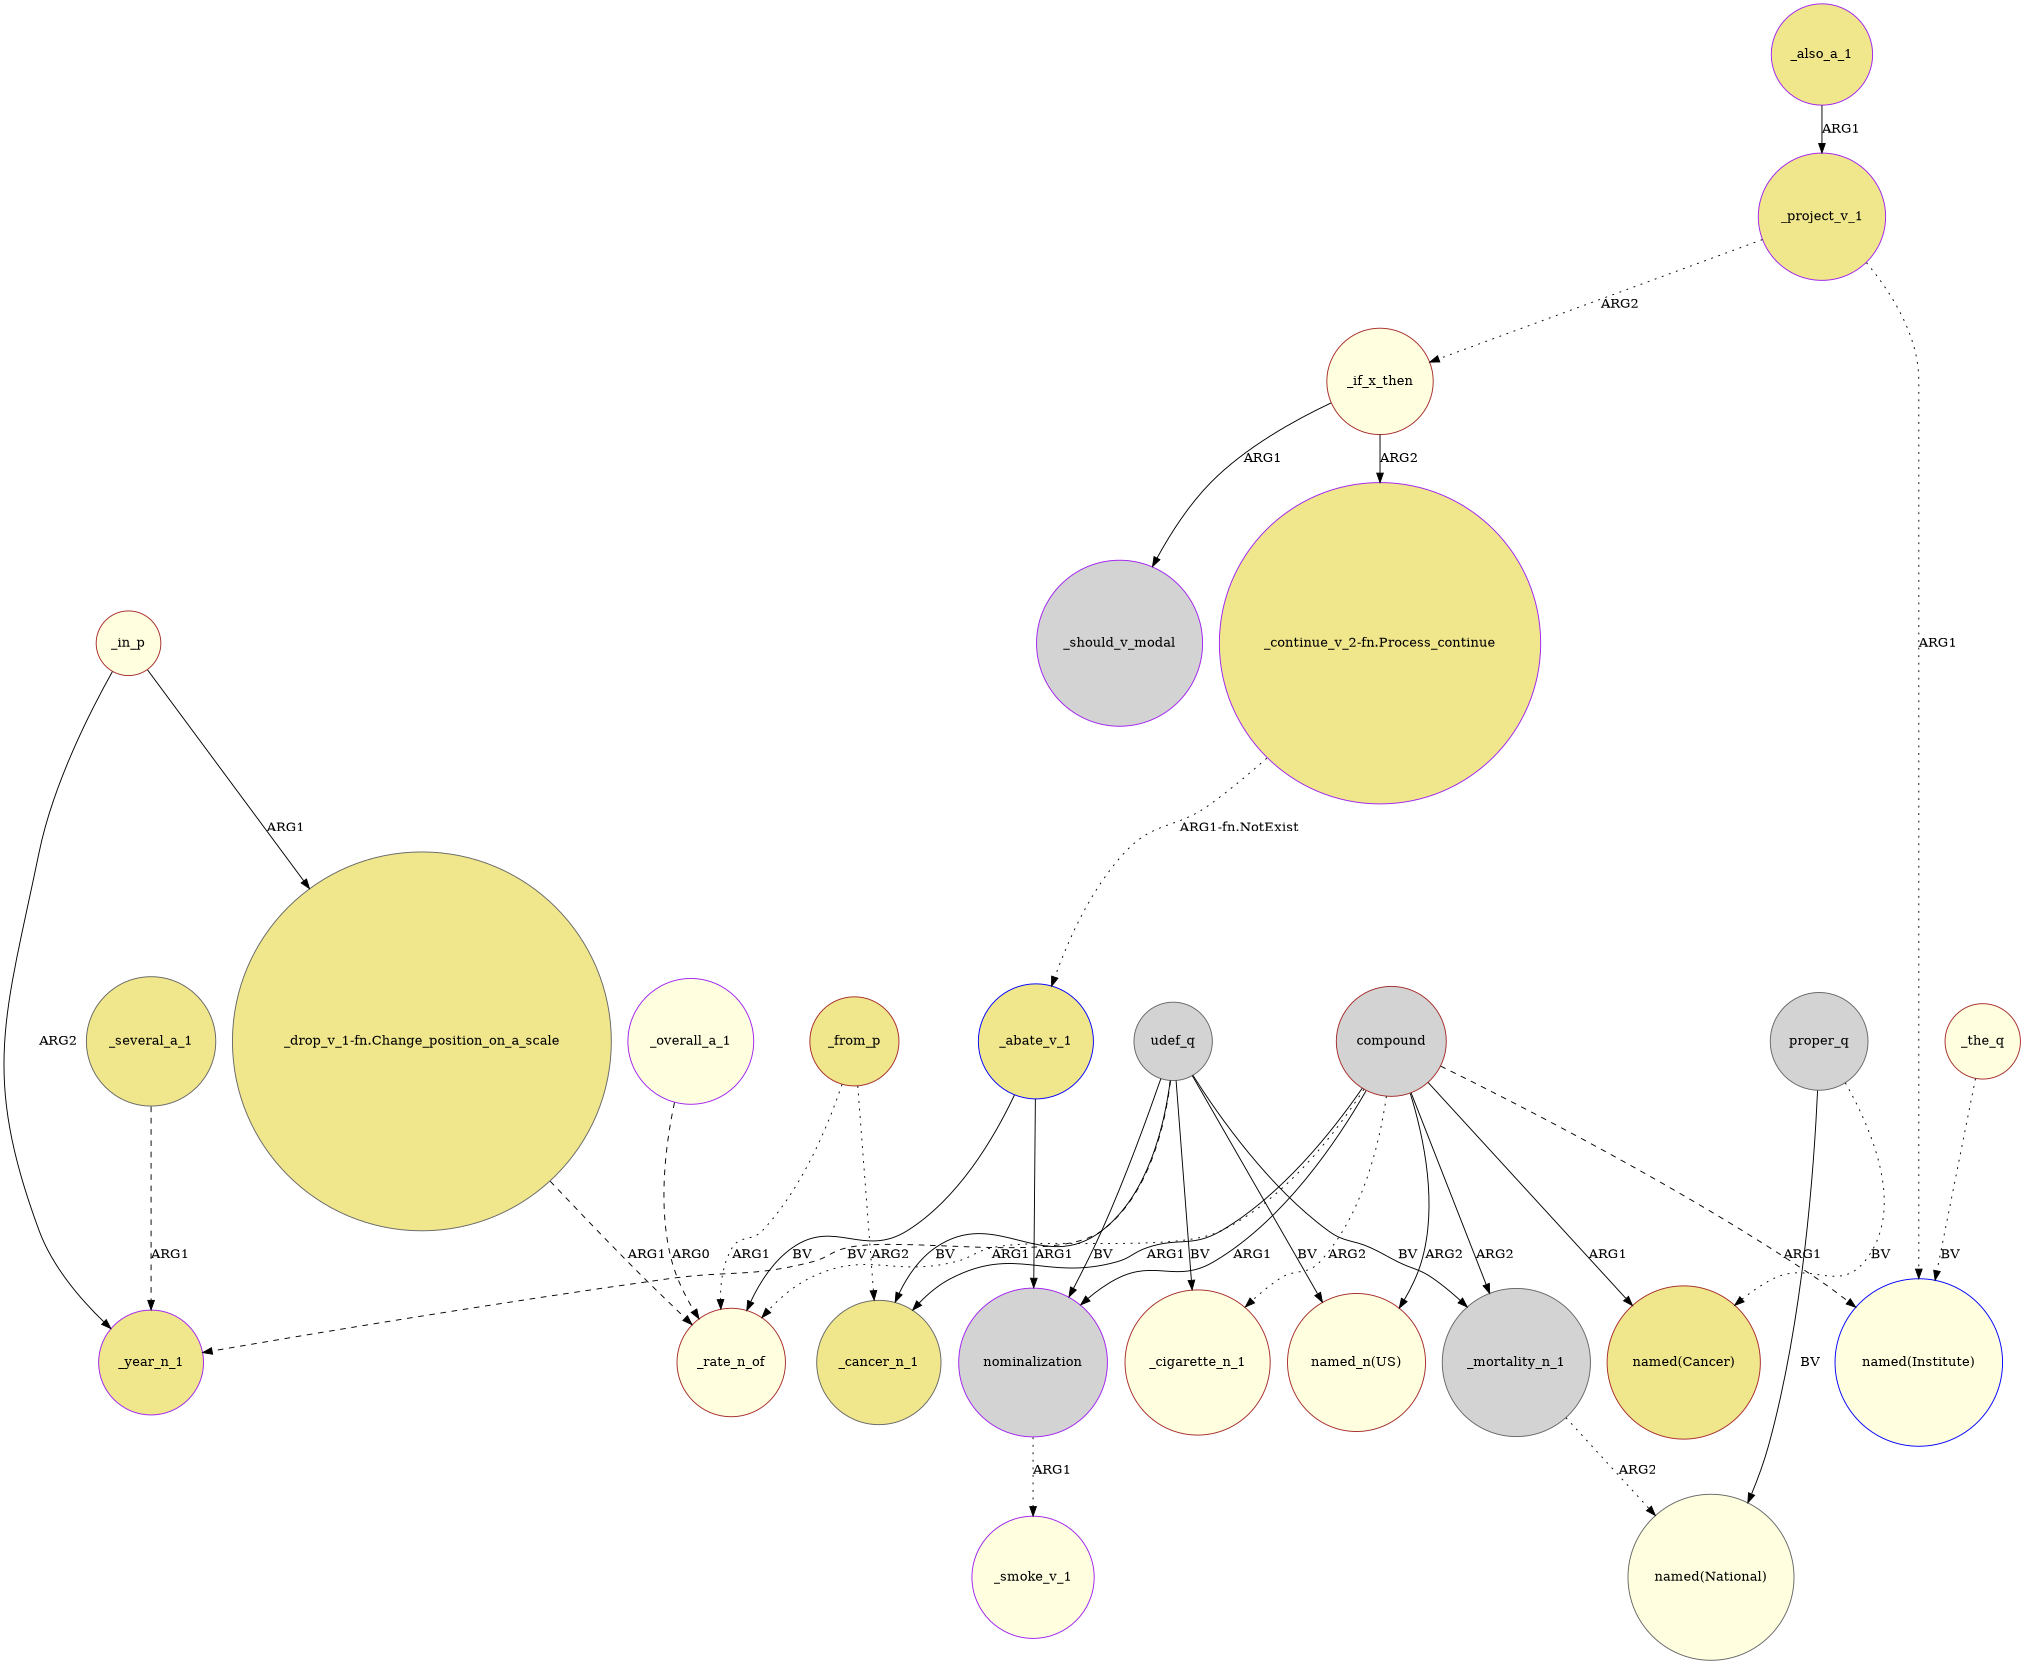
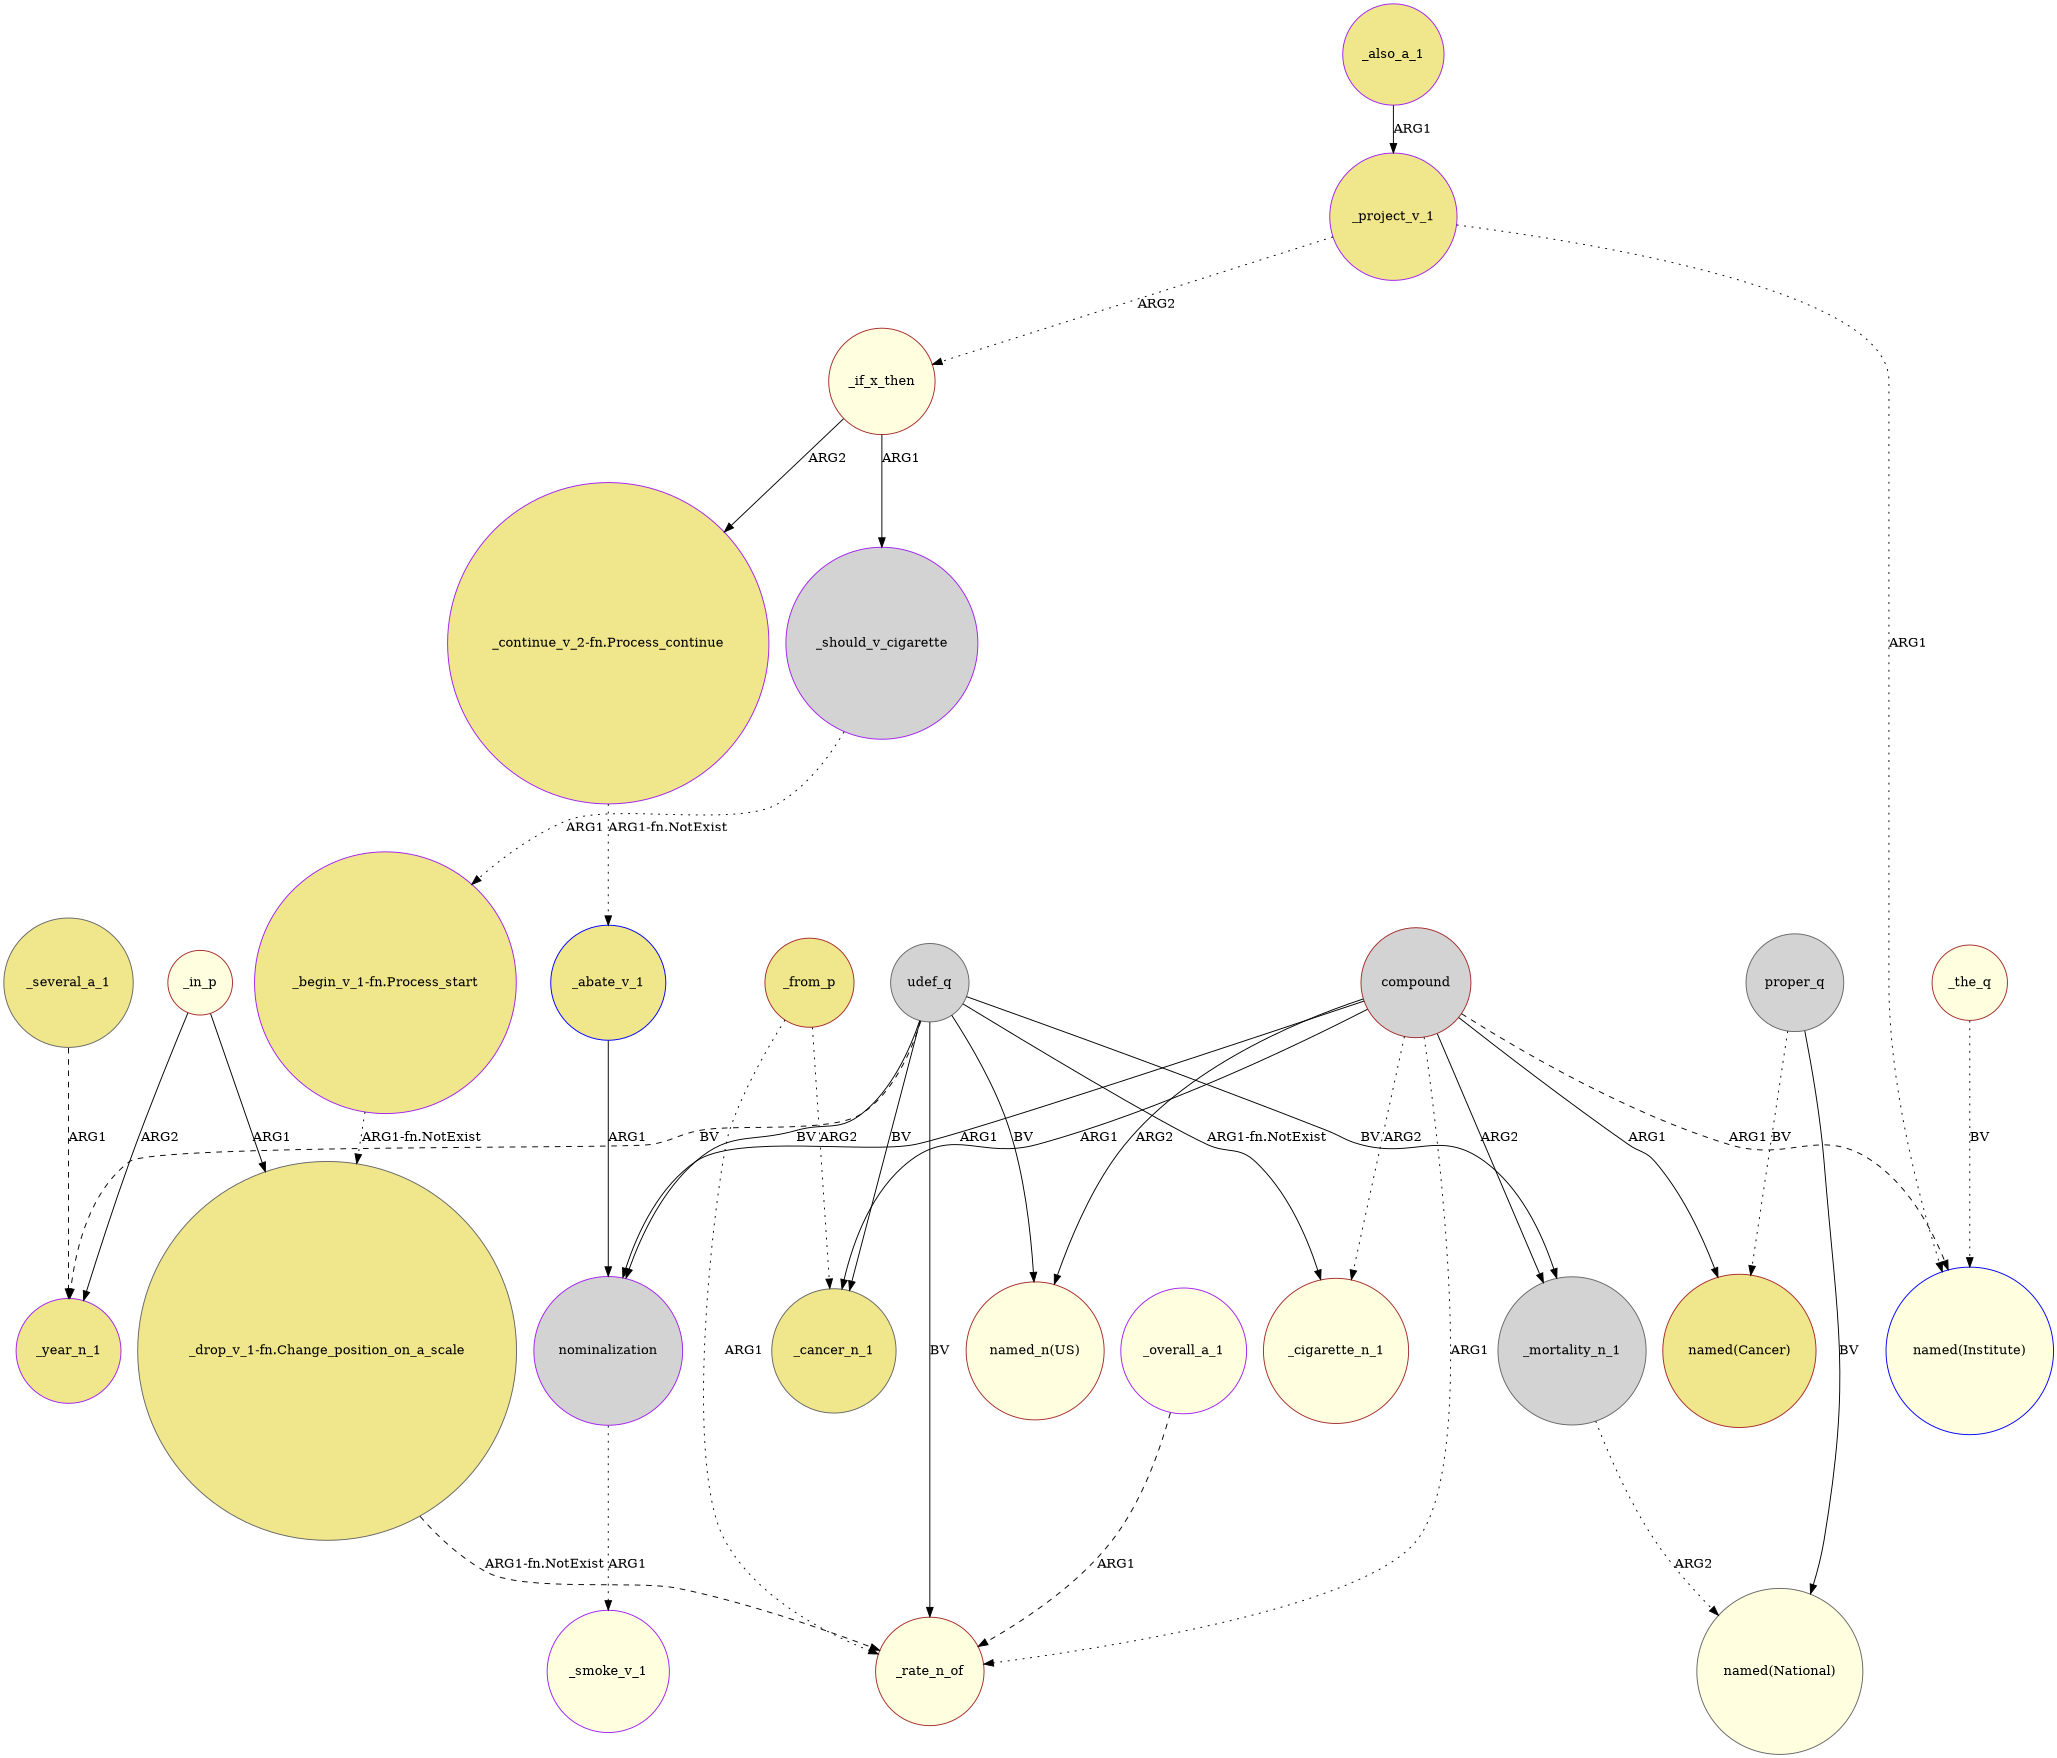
node "_should_v_modal": label "_should_v_modal" -> "_should_v_cigarette"
node "_begin_v_1-fn.Process_start": added
edge "_abate_v_1" -> "_rate_n_of": now "udef_q" -> "_rate_n_of"
edge "_drop_v_1-fn.Change_position_on_a_scale" -> "_rate_n_of": label "ARG1" -> "ARG1-fn.NotExist"
edge "_overall_a_1" -> "_rate_n_of": label "ARG0" -> "ARG1"
edge "udef_q" -> "_cigarette_n_1": label "BV" -> "ARG1-fn.NotExist"
